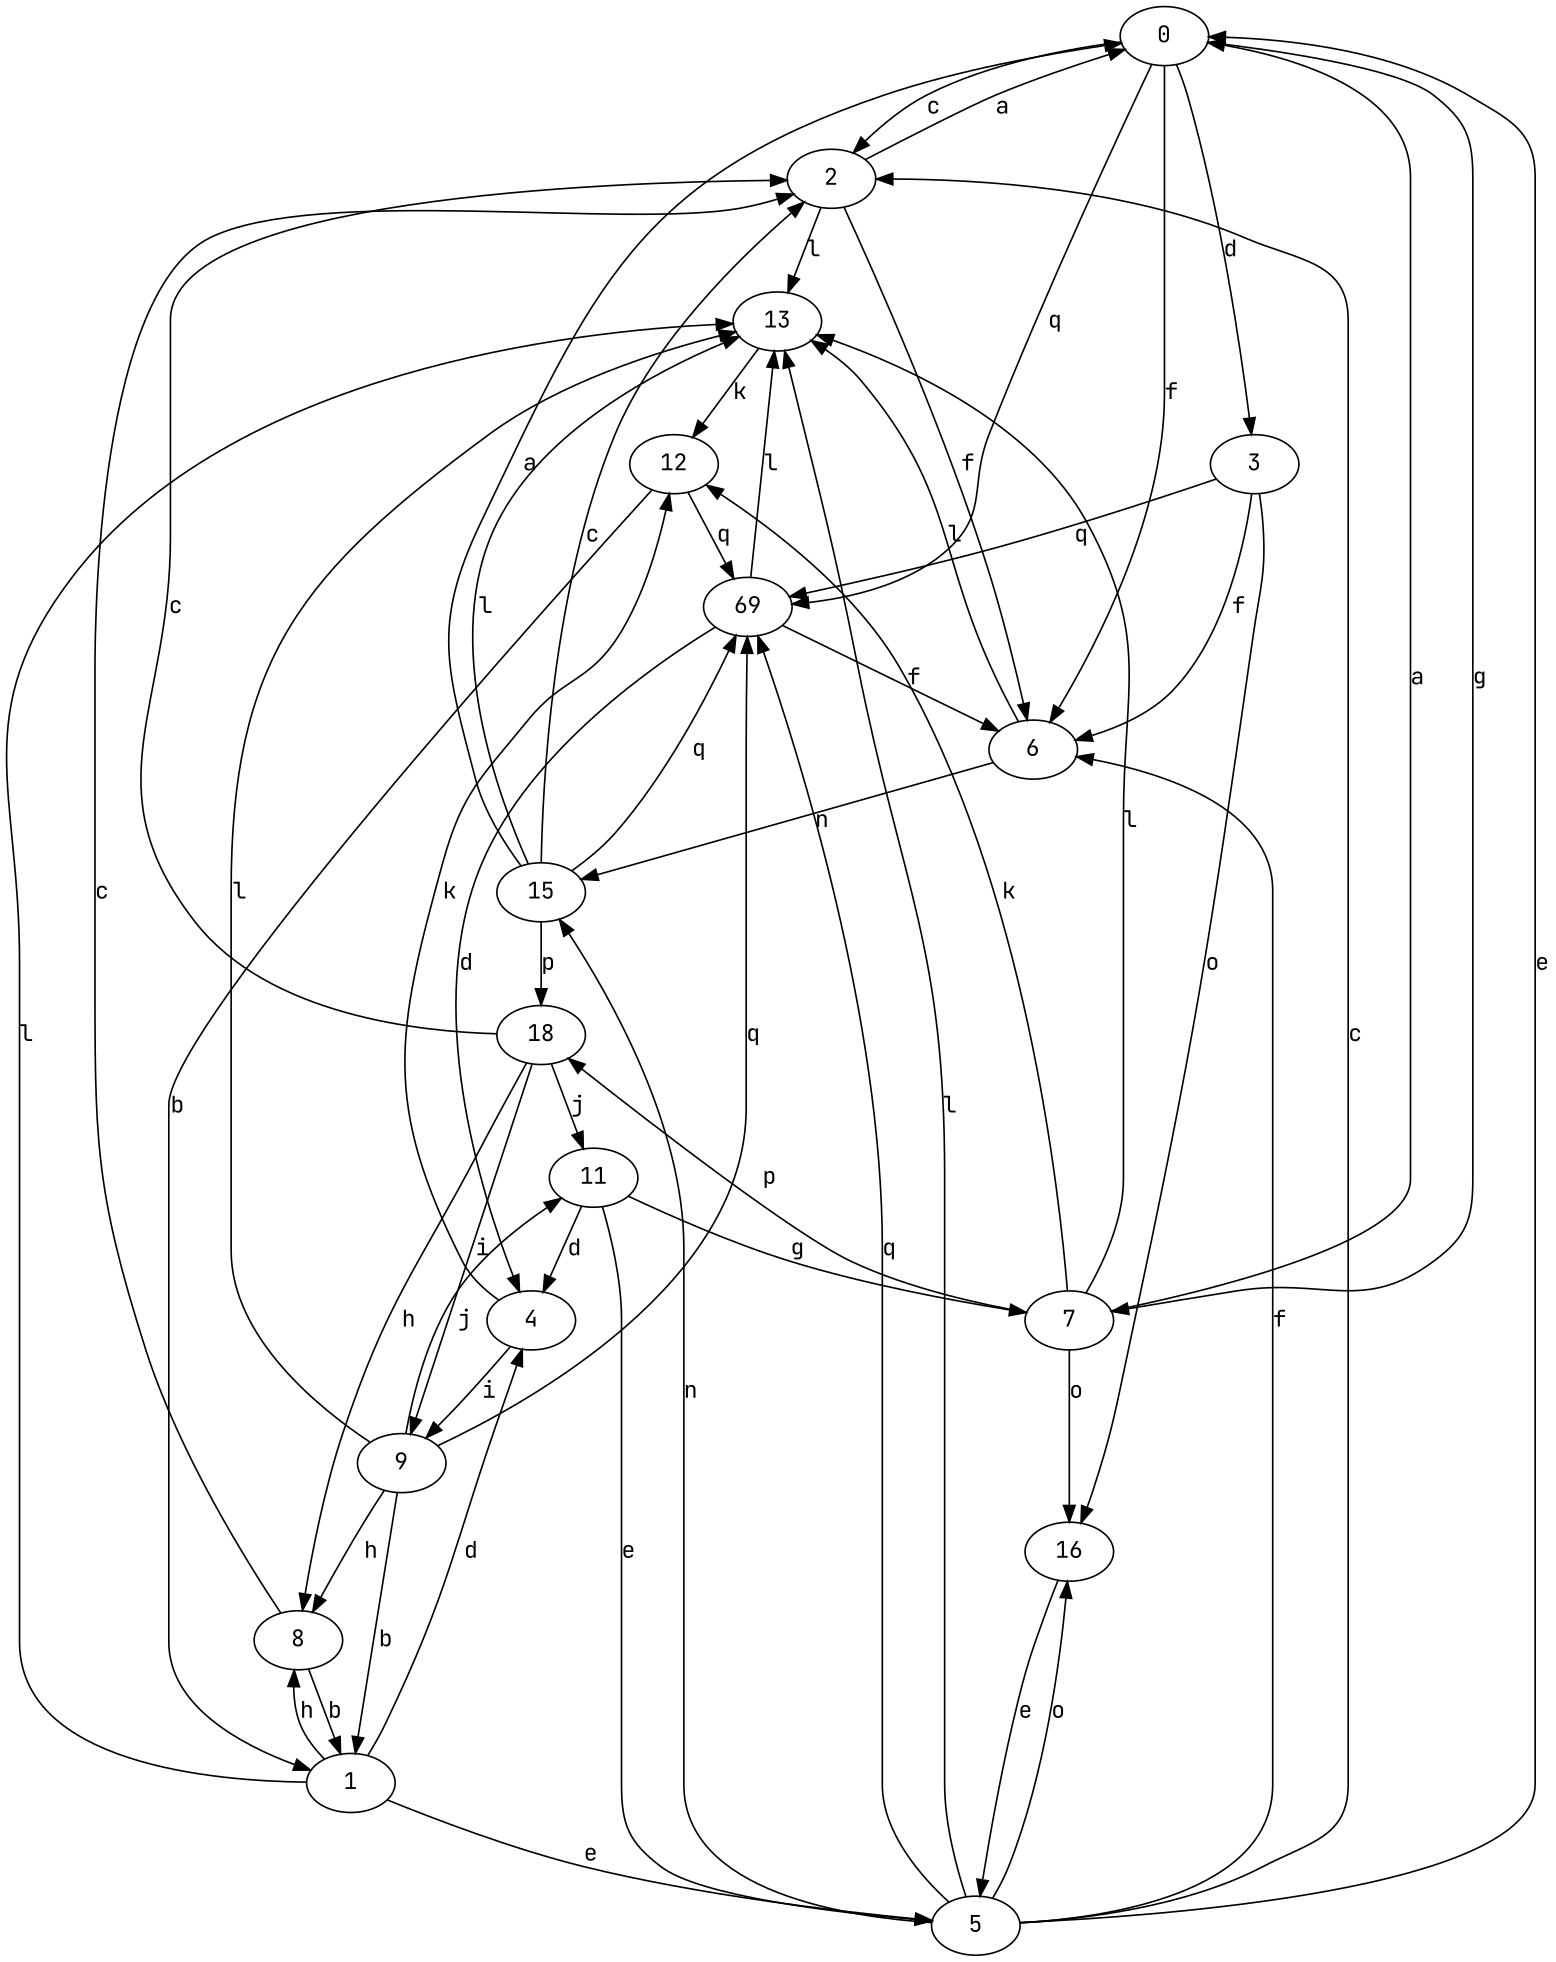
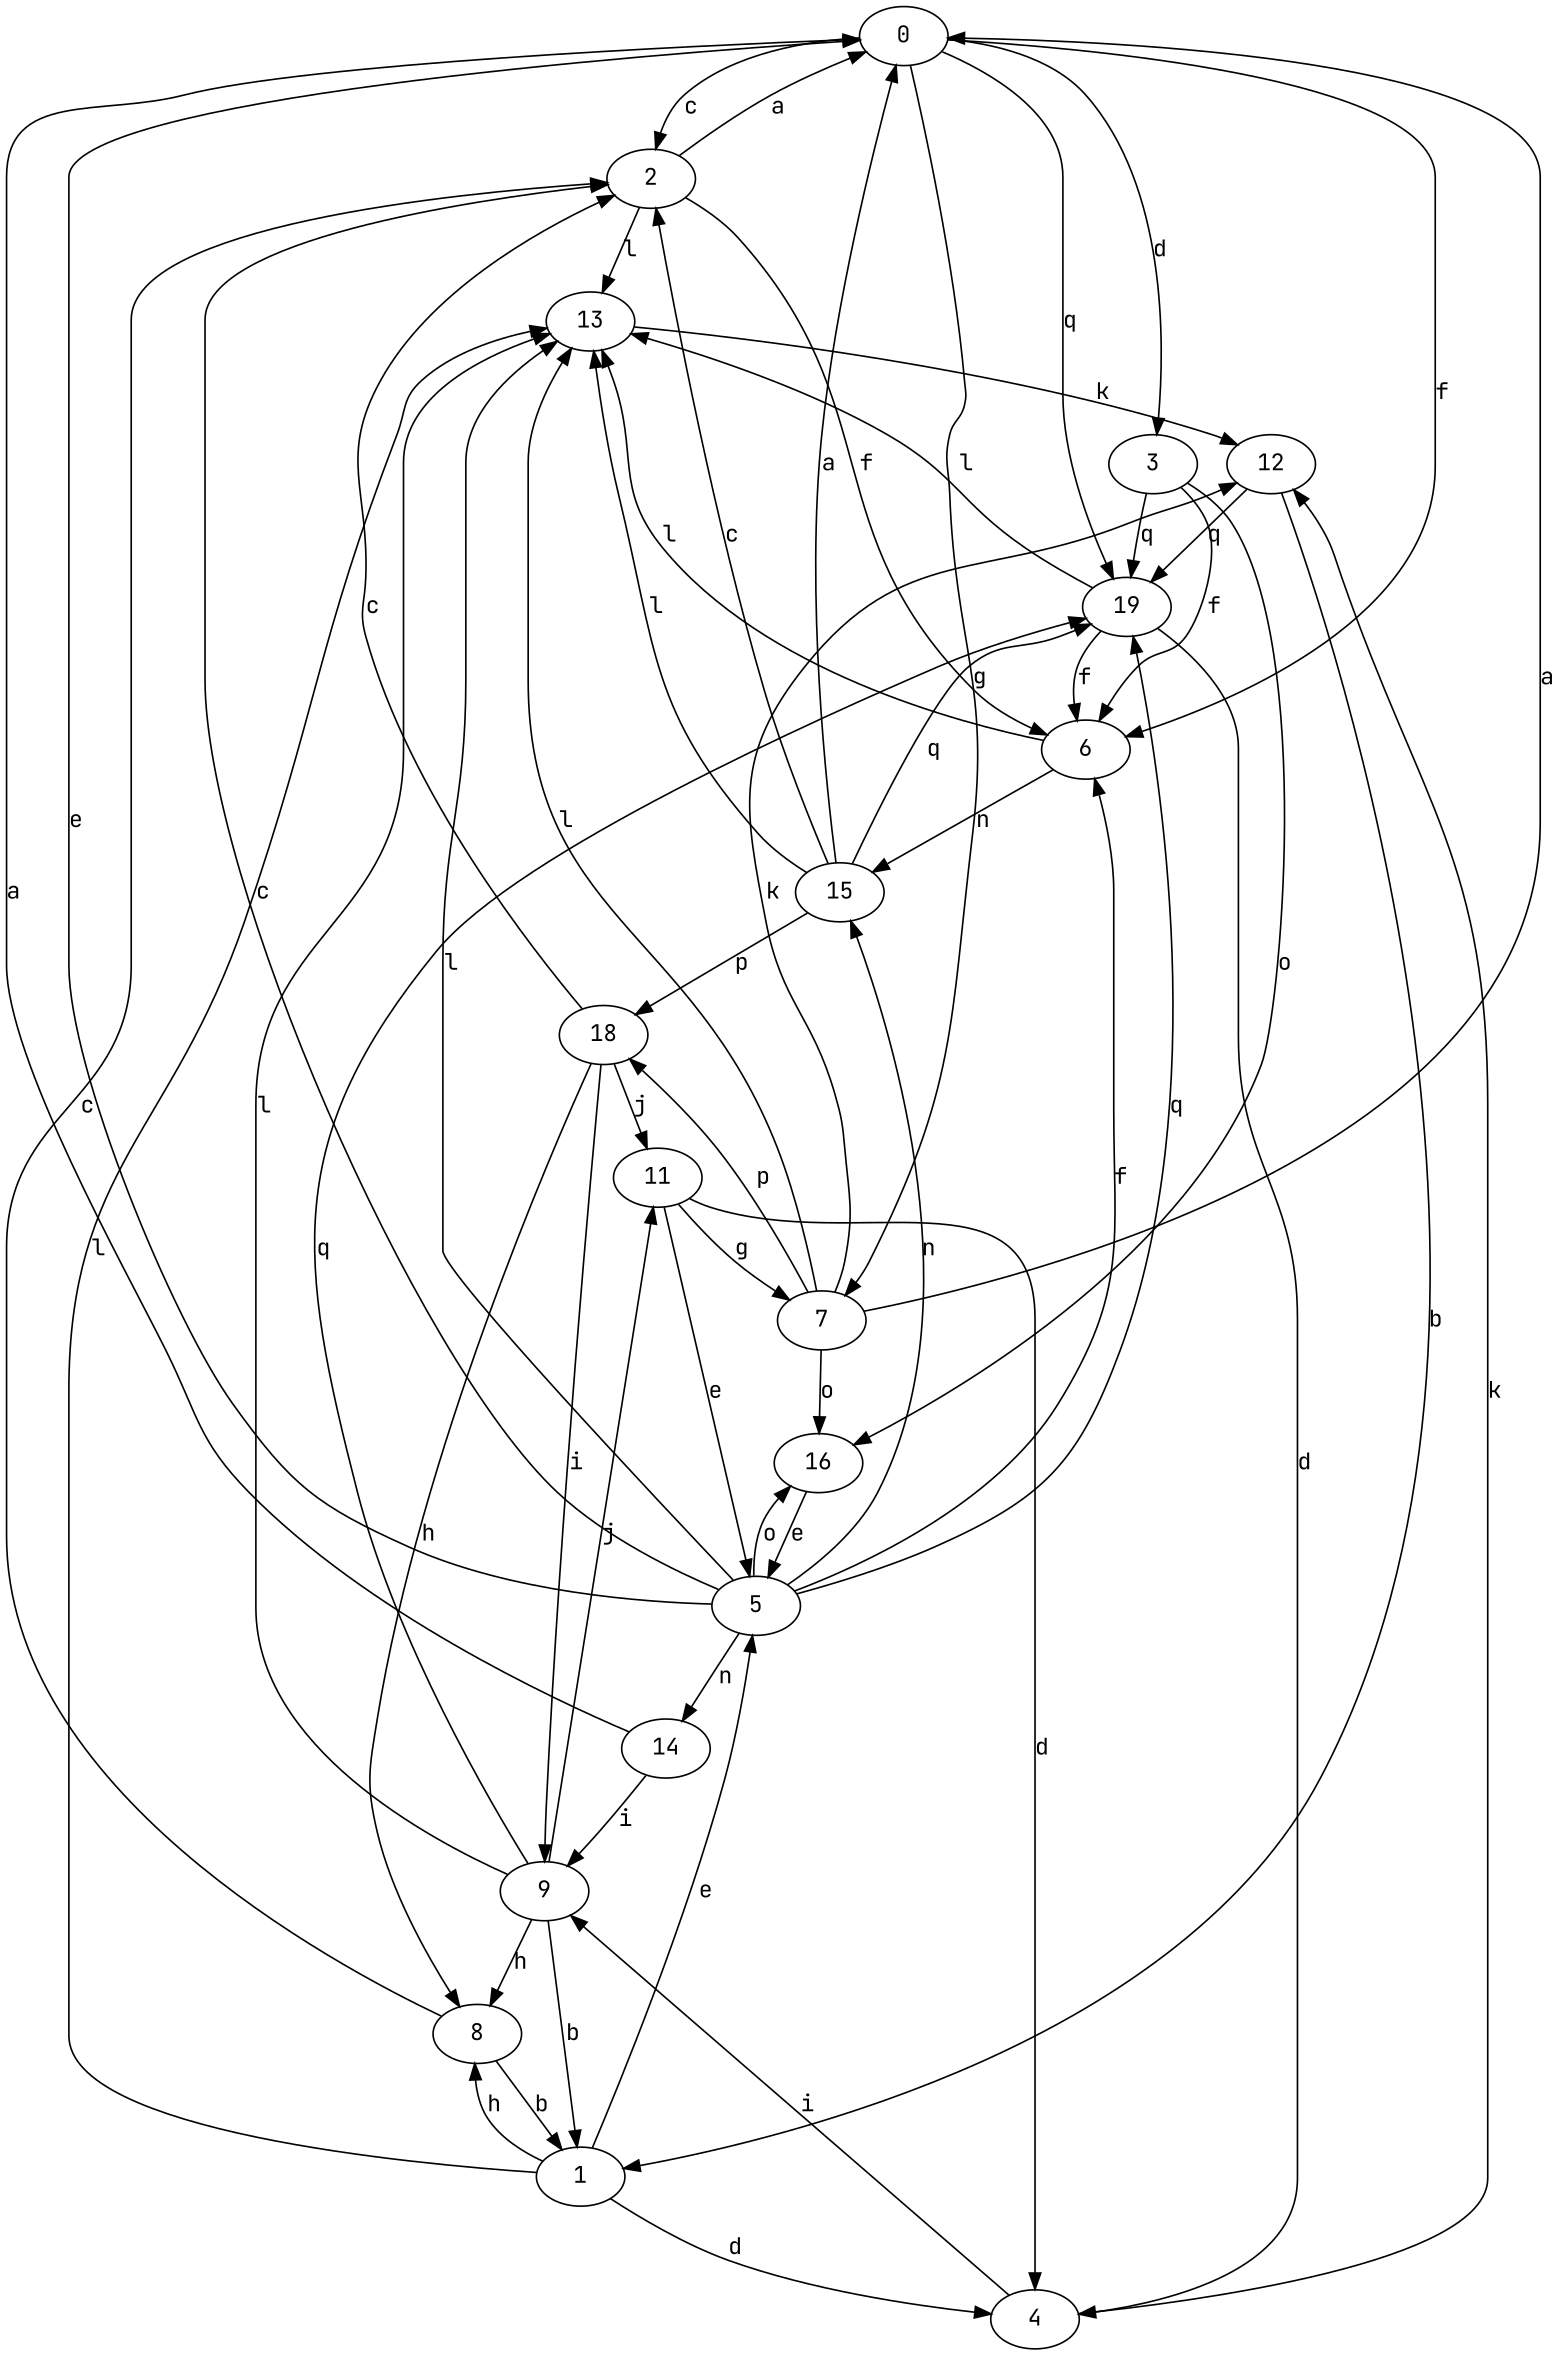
node "69": label "69" -> "19"
node "14": added
